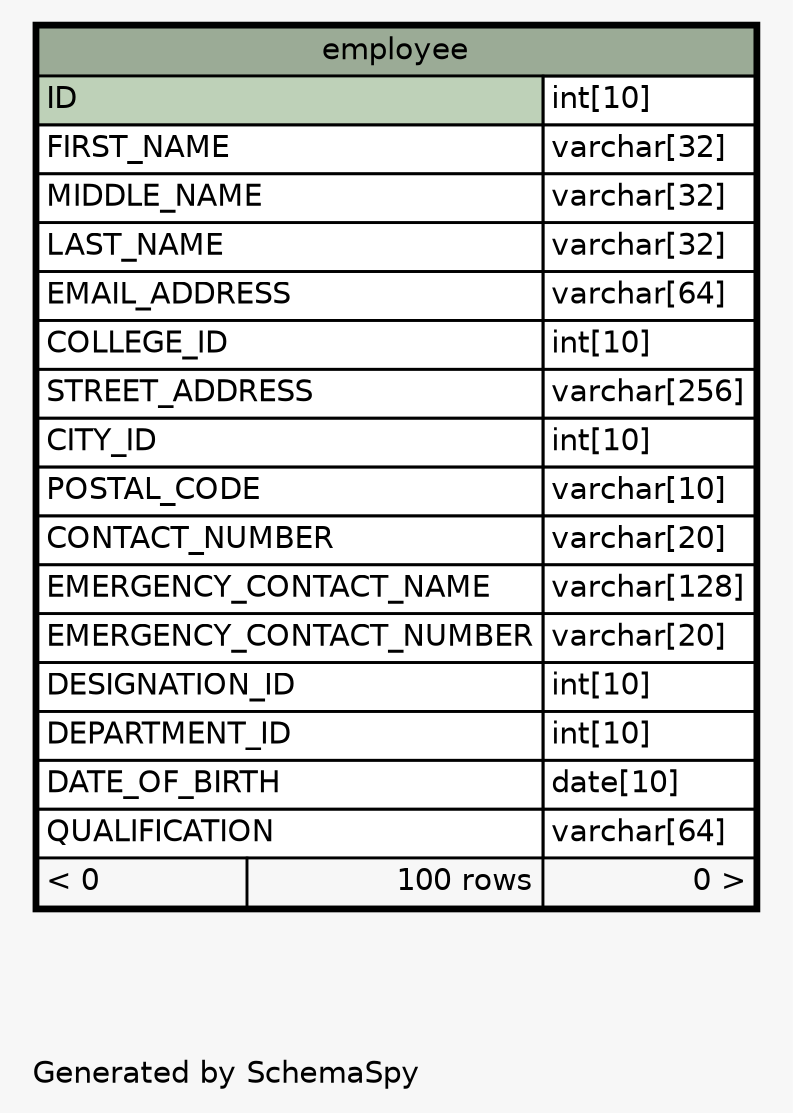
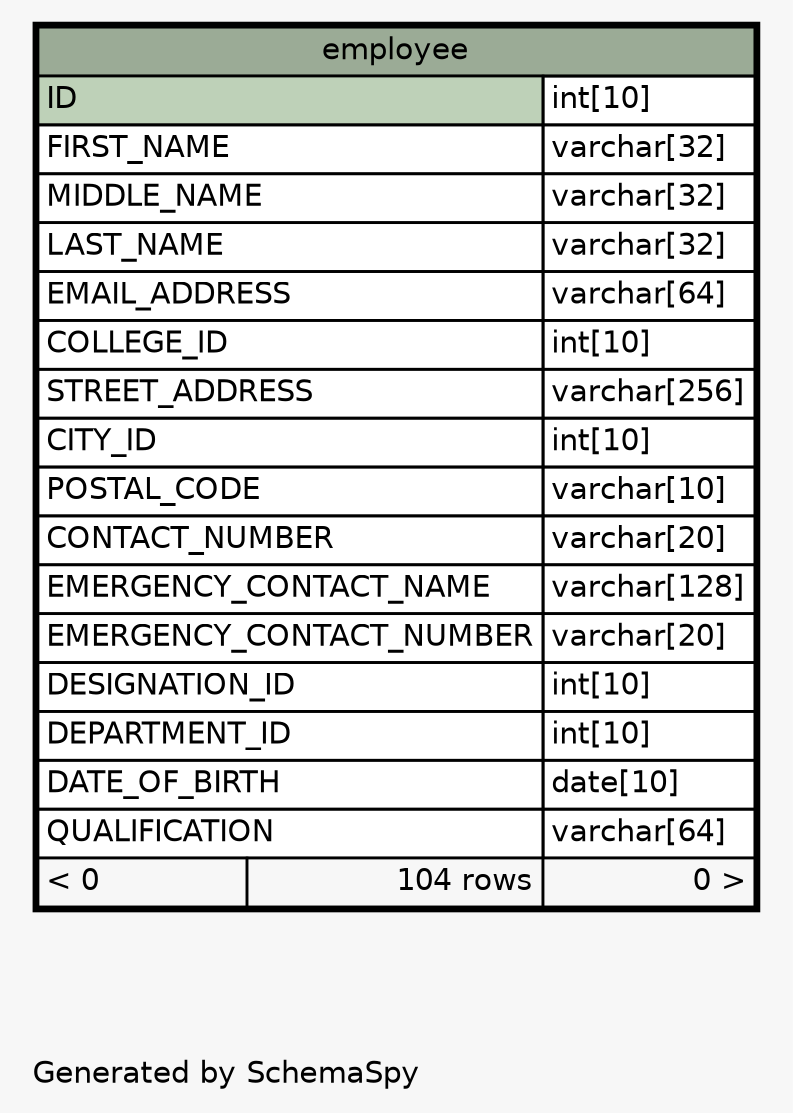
node "employee": text "100 rows" -> "104 rows"
